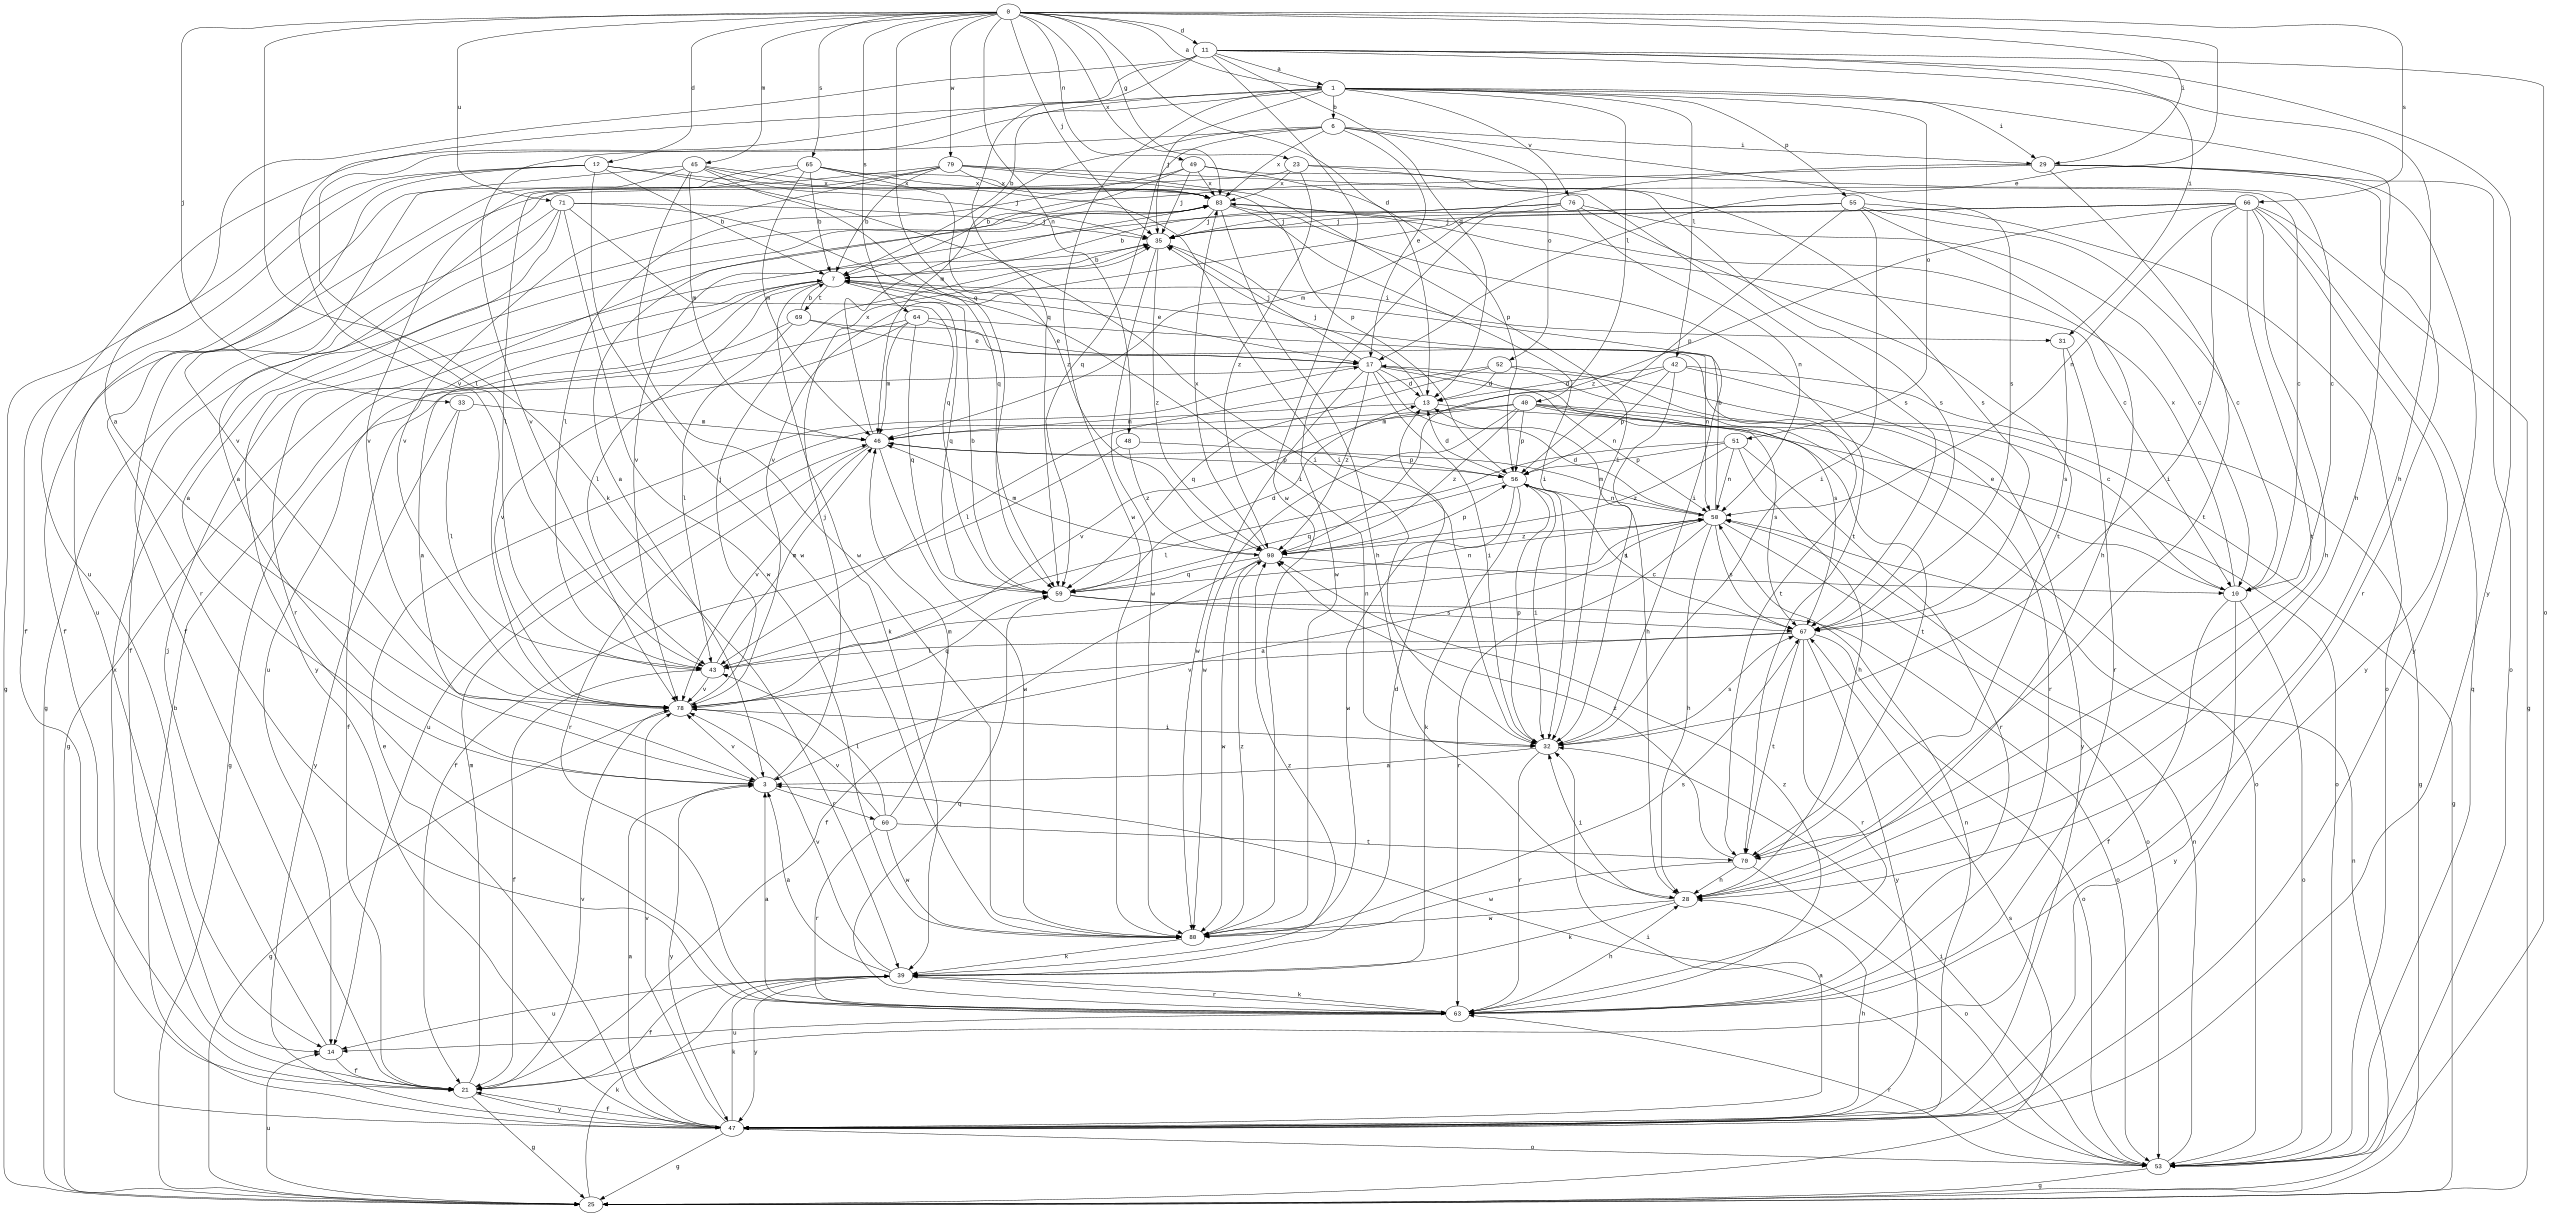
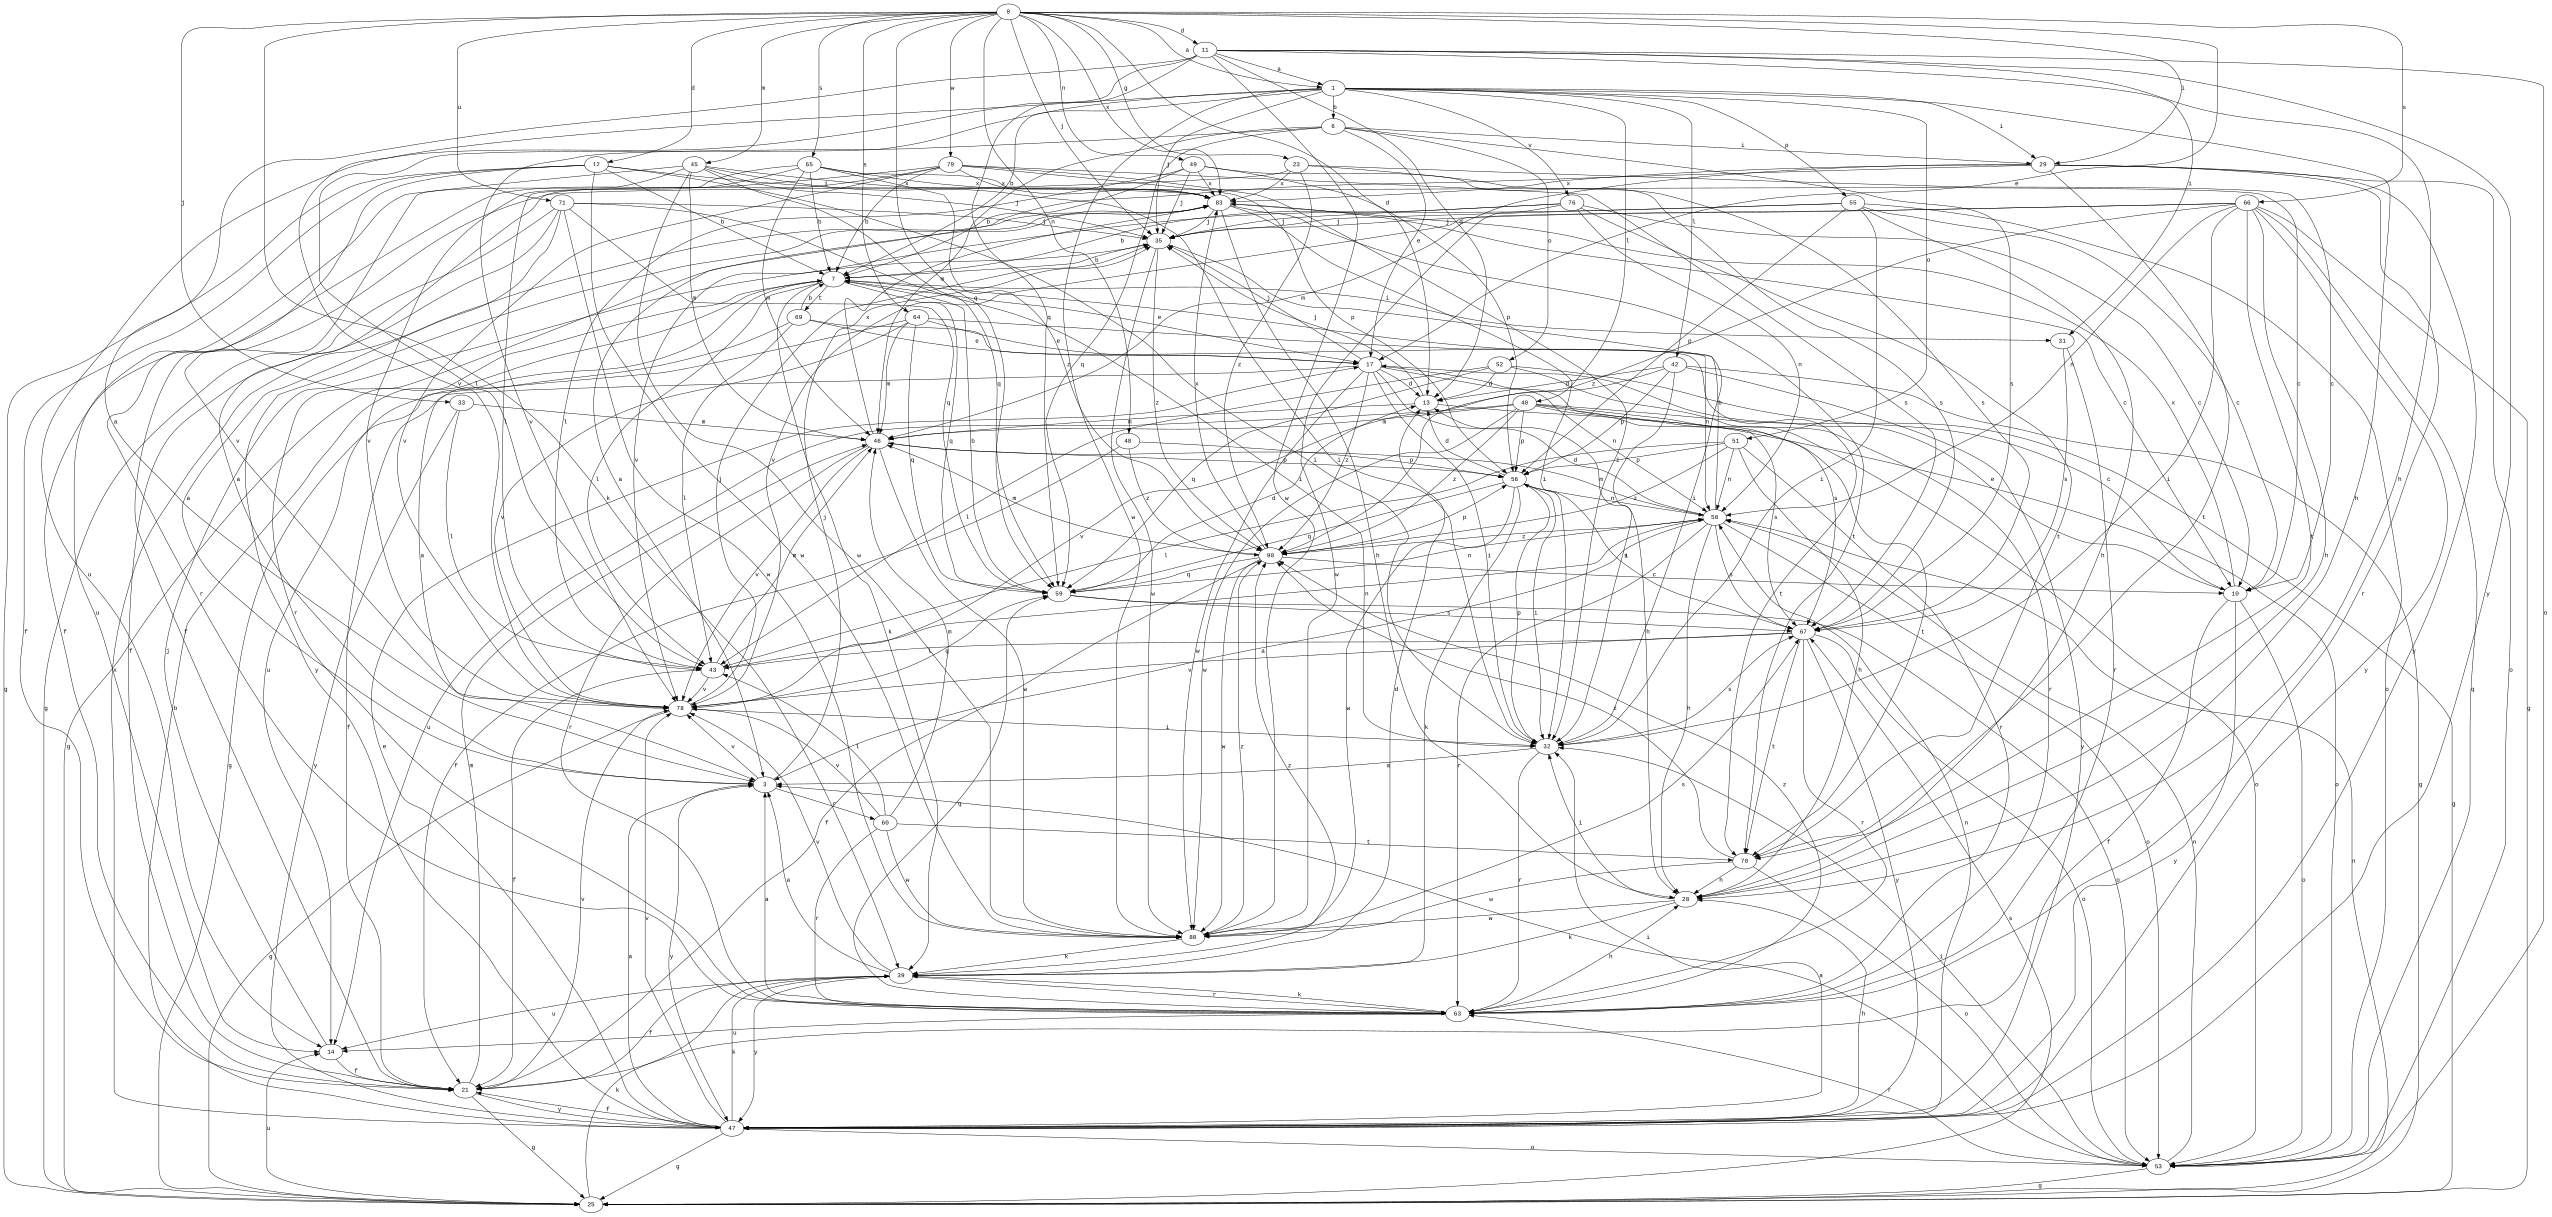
edge "6" -> "83": now "29" -> "83"
edge "12" -> "83": label "x" -> "i"
